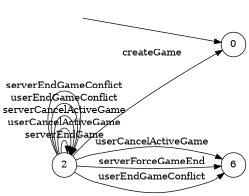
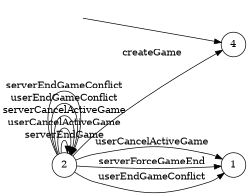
node "0": label "0" -> "4"
node "6": label "6" -> "1"
